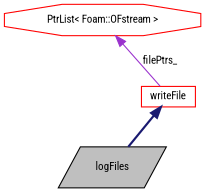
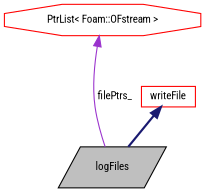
edge "writeFile" -> "PtrList< Foam::OFstream >": now "logFiles" -> "PtrList< Foam::OFstream >"
